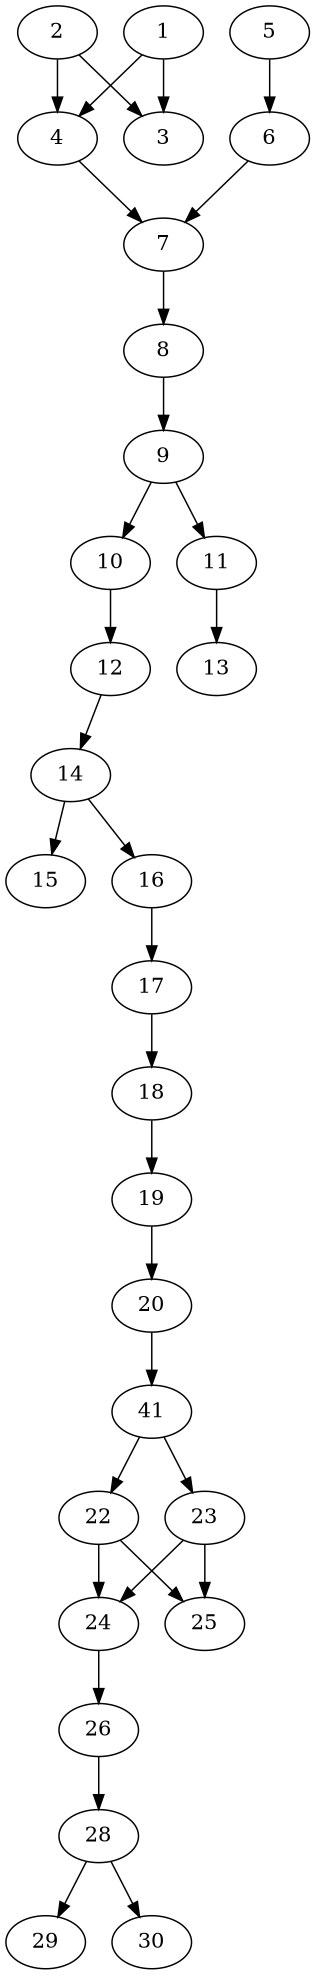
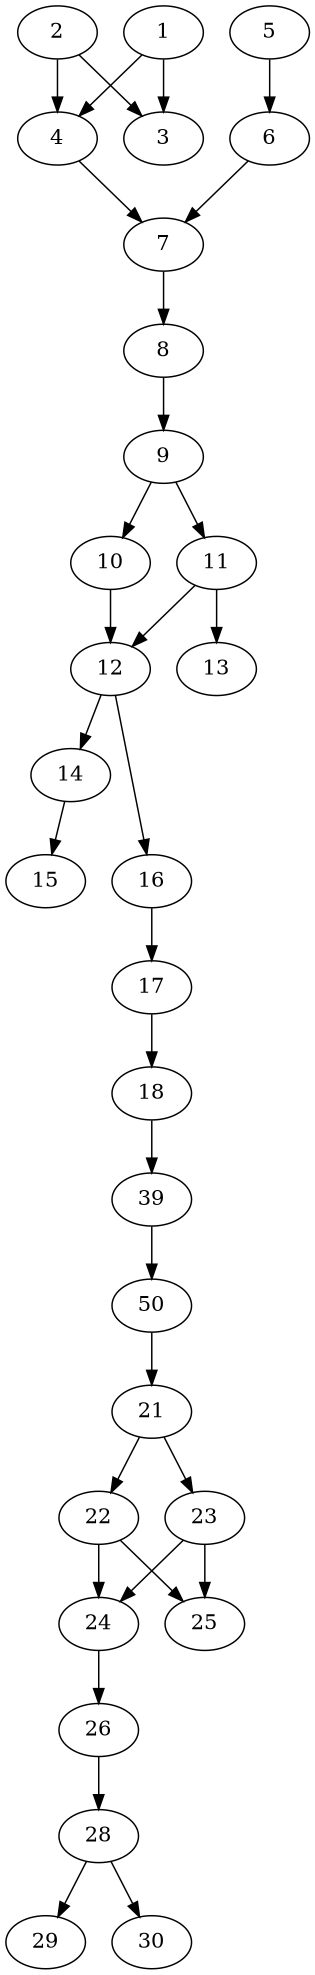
edge "11" -> "12": added
edge "14" -> "16": now "12" -> "16"
node "19": label "19" -> "39"
node "20": label "20" -> "50"
node "41": label "41" -> "21"
